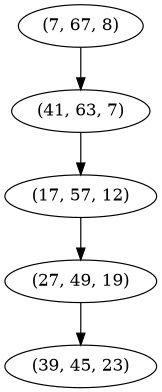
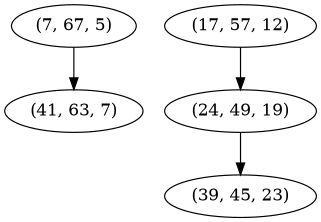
node "(7, 67, 8)": label "(7, 67, 8)" -> "(7, 67, 5)"
edge "(41, 63, 7)" -> "(17, 57, 12)": removed
node "(27, 49, 19)": label "(27, 49, 19)" -> "(24, 49, 19)"
